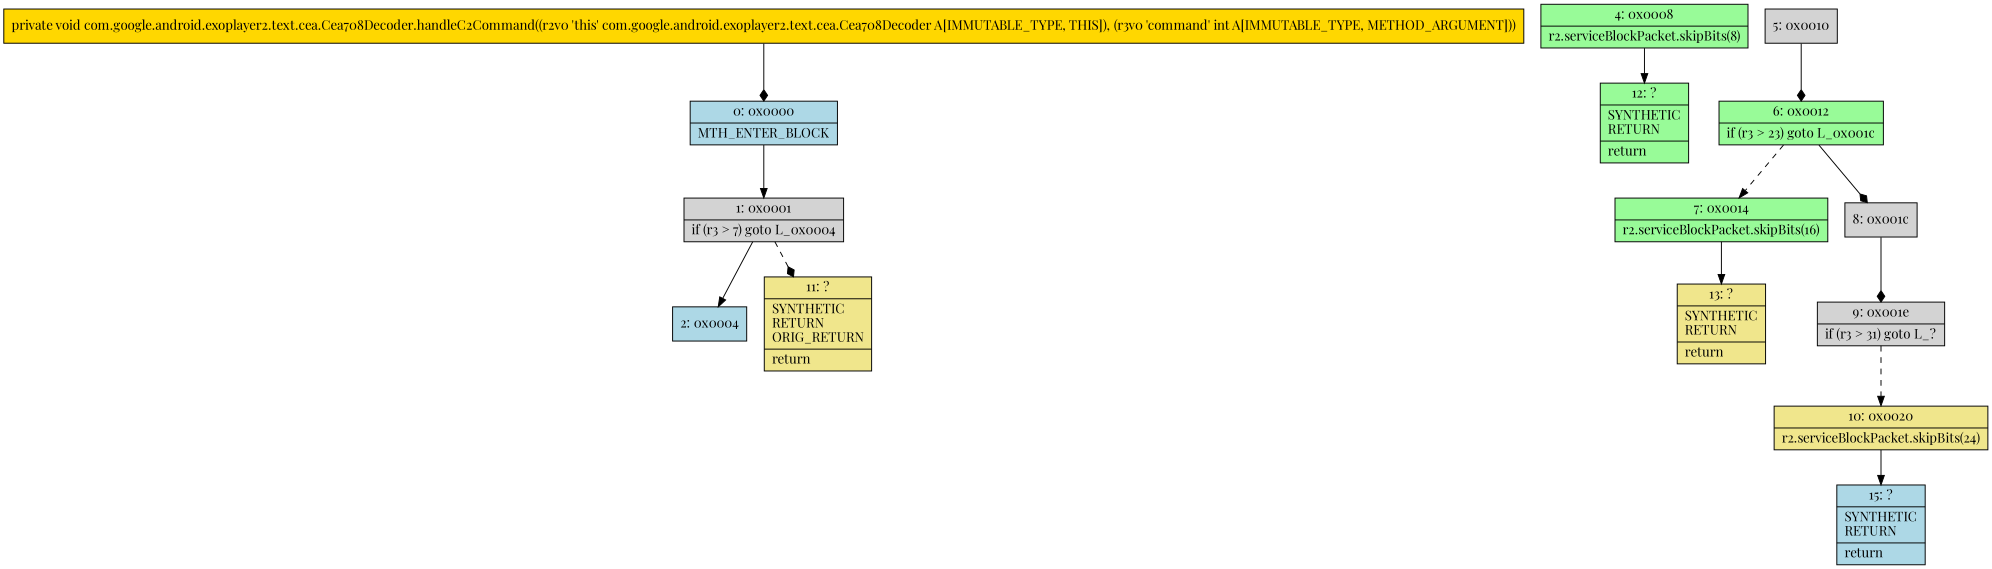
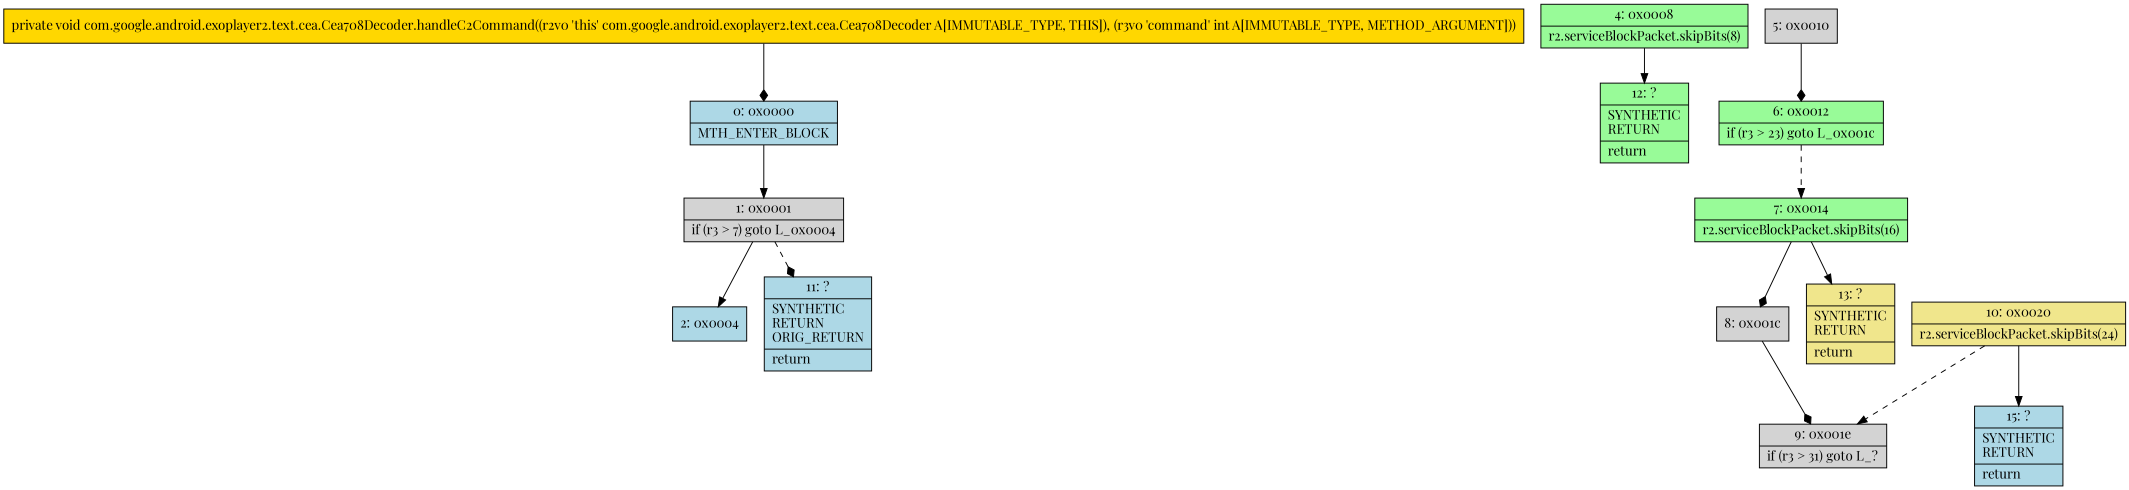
edge "6: 0x0012" -> "8: 0x001c": now "7: 0x0014" -> "8: 0x001c"
node "11: ?": fillcolor khaki -> lightblue
edge "9: 0x001e" -> "10: 0x0020": reversed
